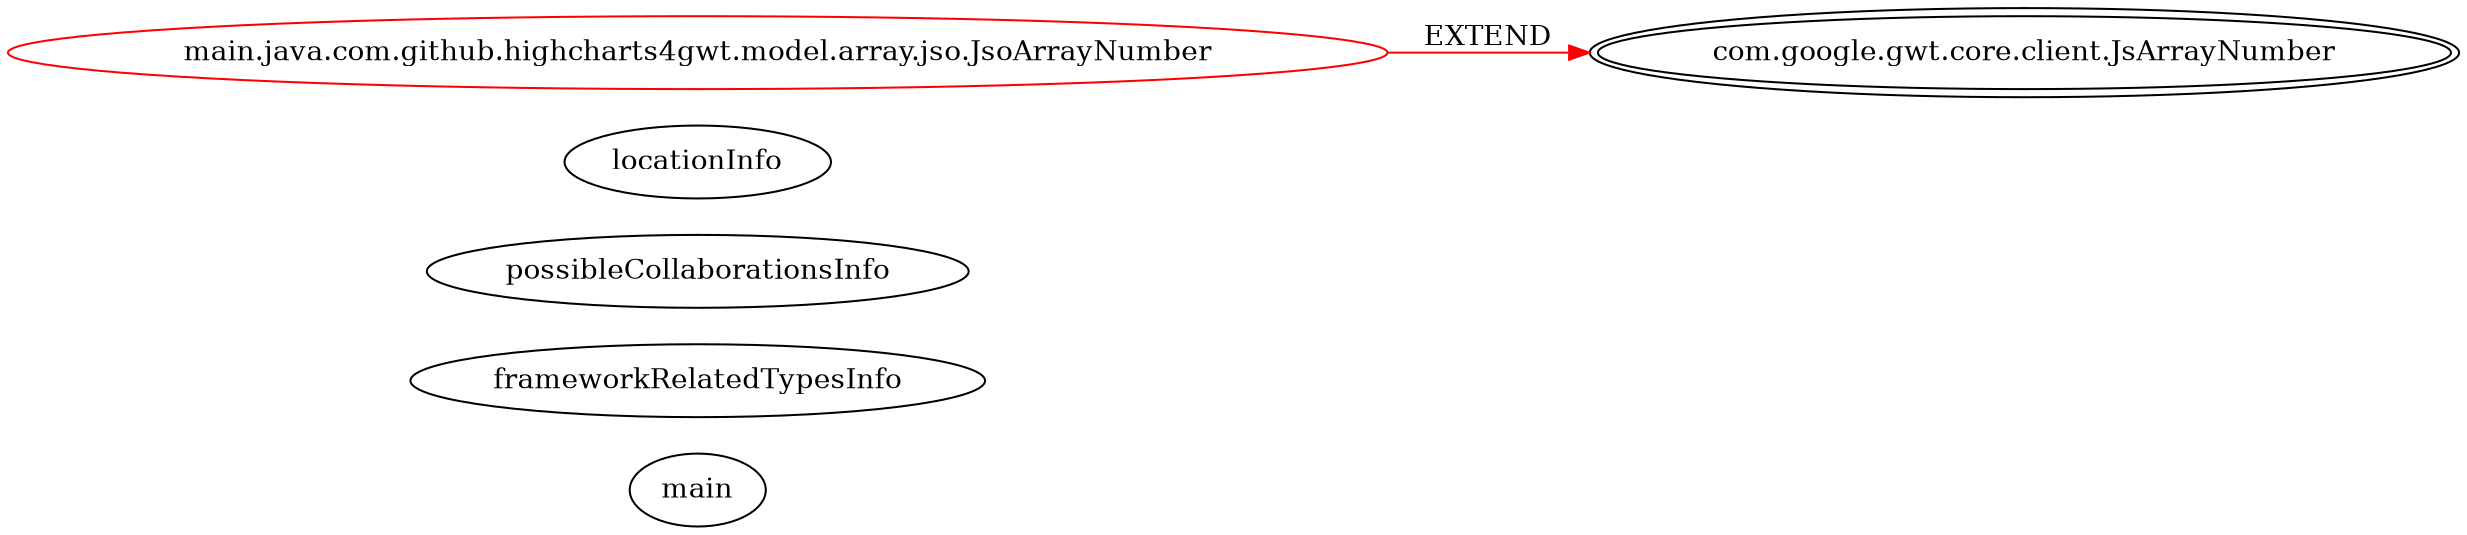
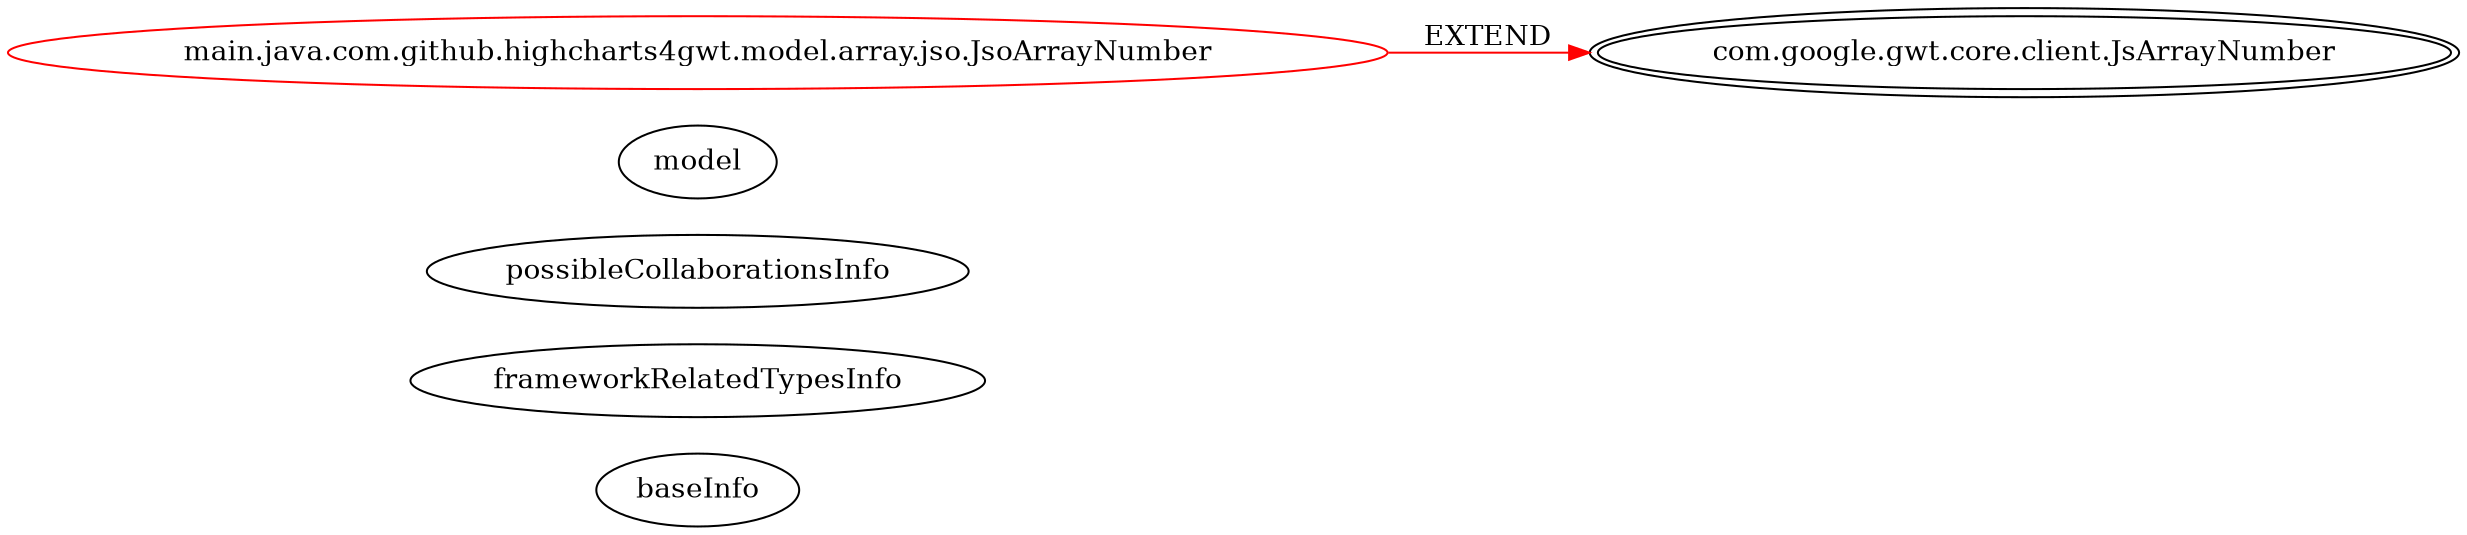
node "locationInfo": label "locationInfo" -> "model"
node "main": label "main" -> "baseInfo"
